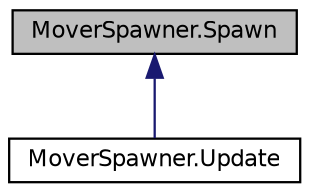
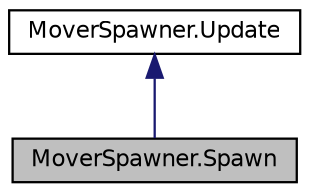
edge "MoverSpawner.Update" -> "MoverSpawner.Spawn": reversed
